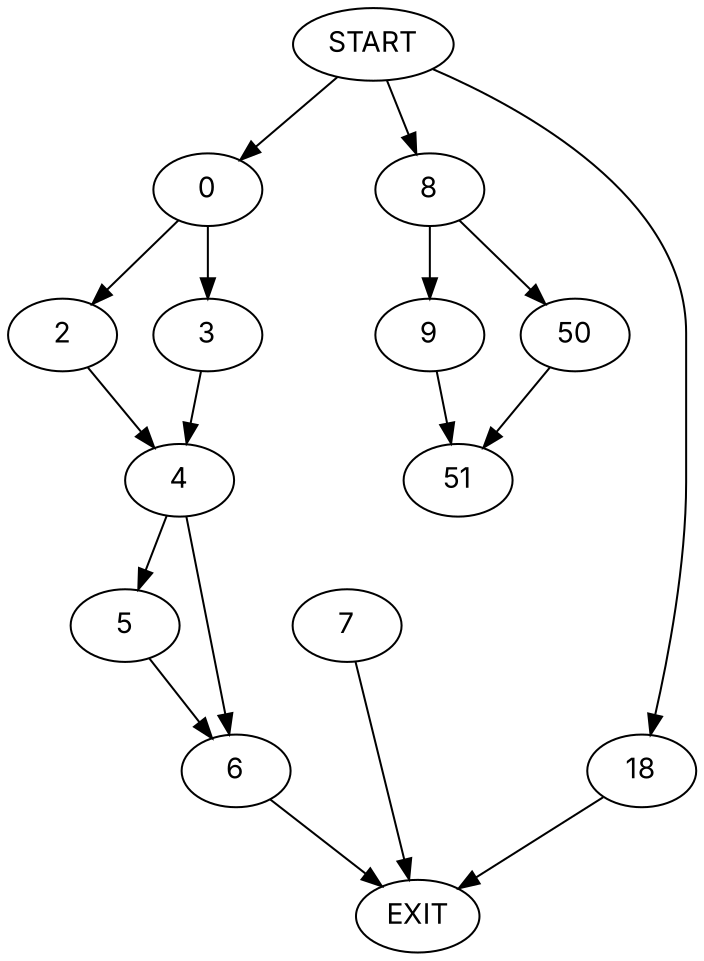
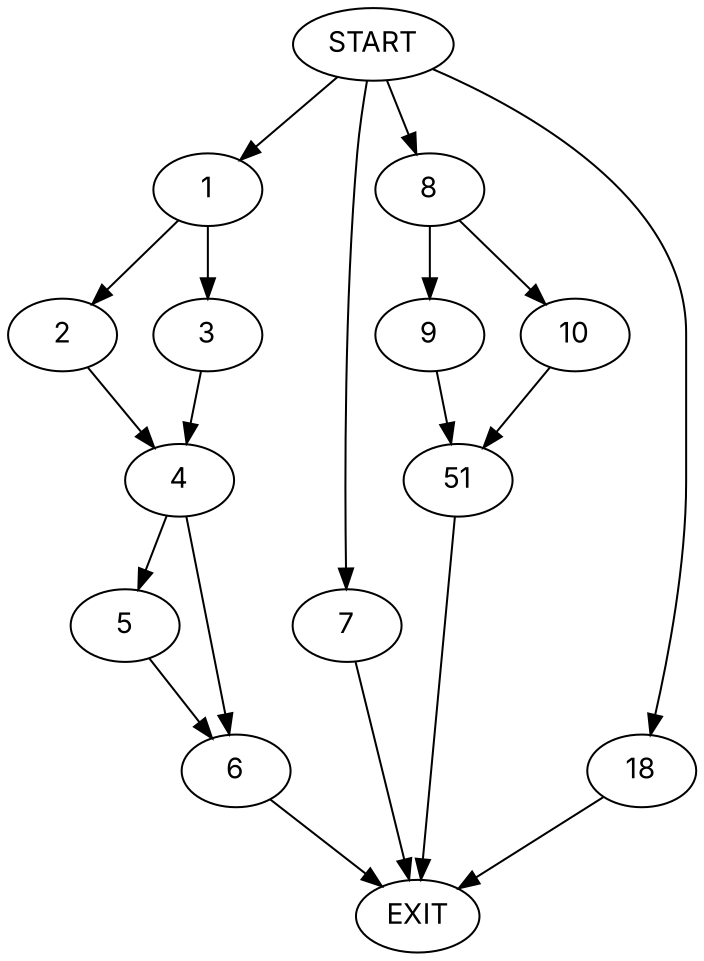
node "0": label "0" -> "1"
edge "START" -> "7": added
node "50": label "50" -> "10"
edge "51" -> "EXIT": added
